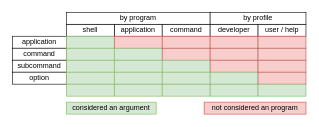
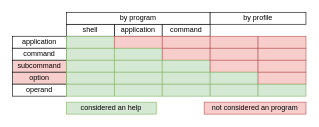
node "developer": removed
node "user / help": removed
node "subcommand": fillcolor #ffffff -> #f8cecc
node "option": fillcolor #ffffff -> #f8cecc
node "operand": added
node "considered an argument": label "considered an argument" -> "considered an help"
